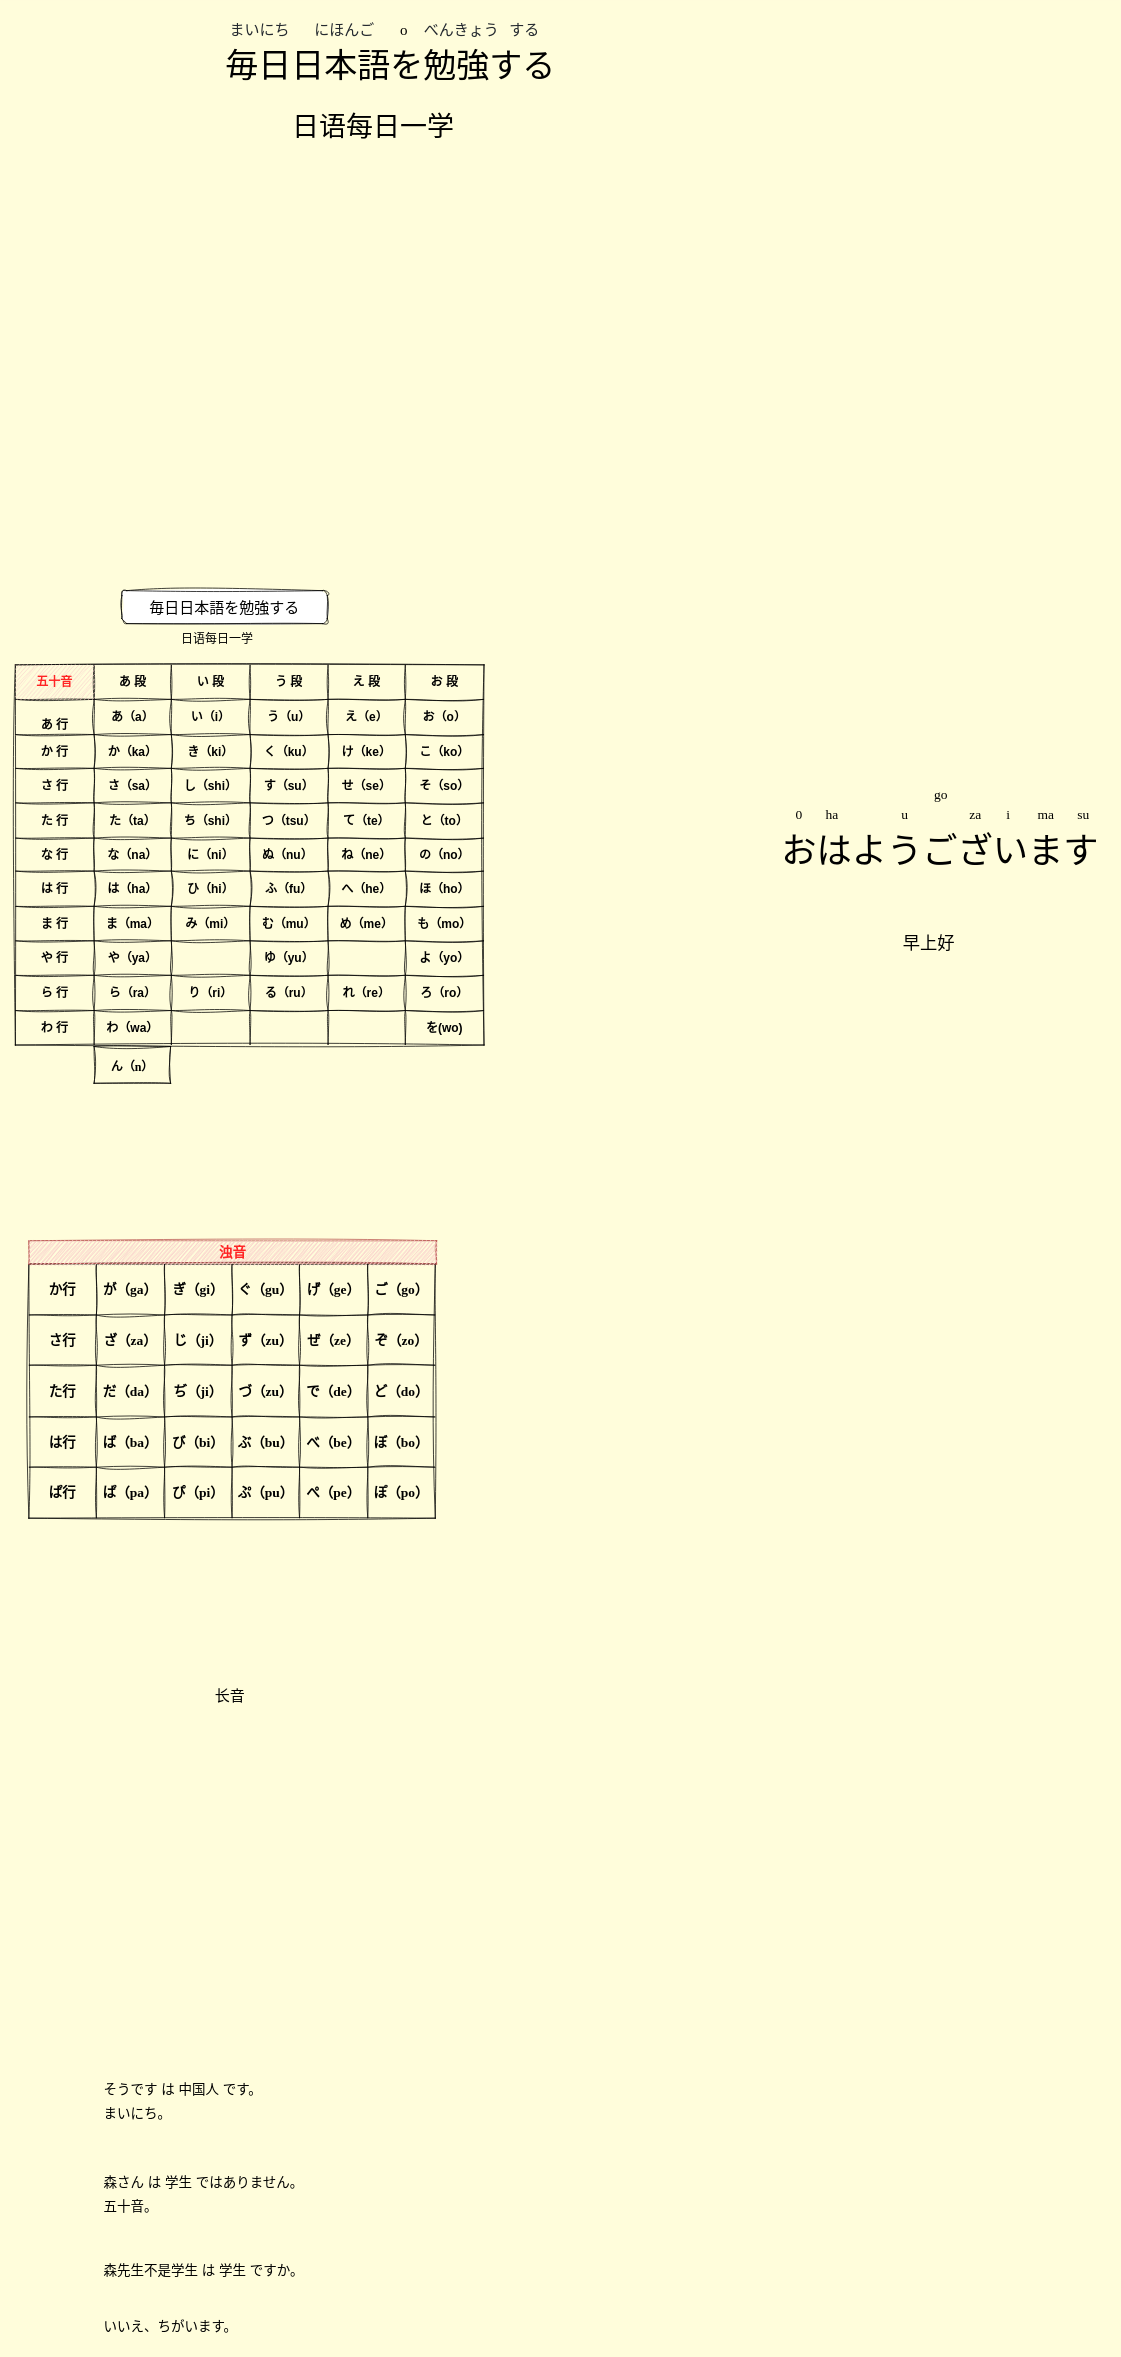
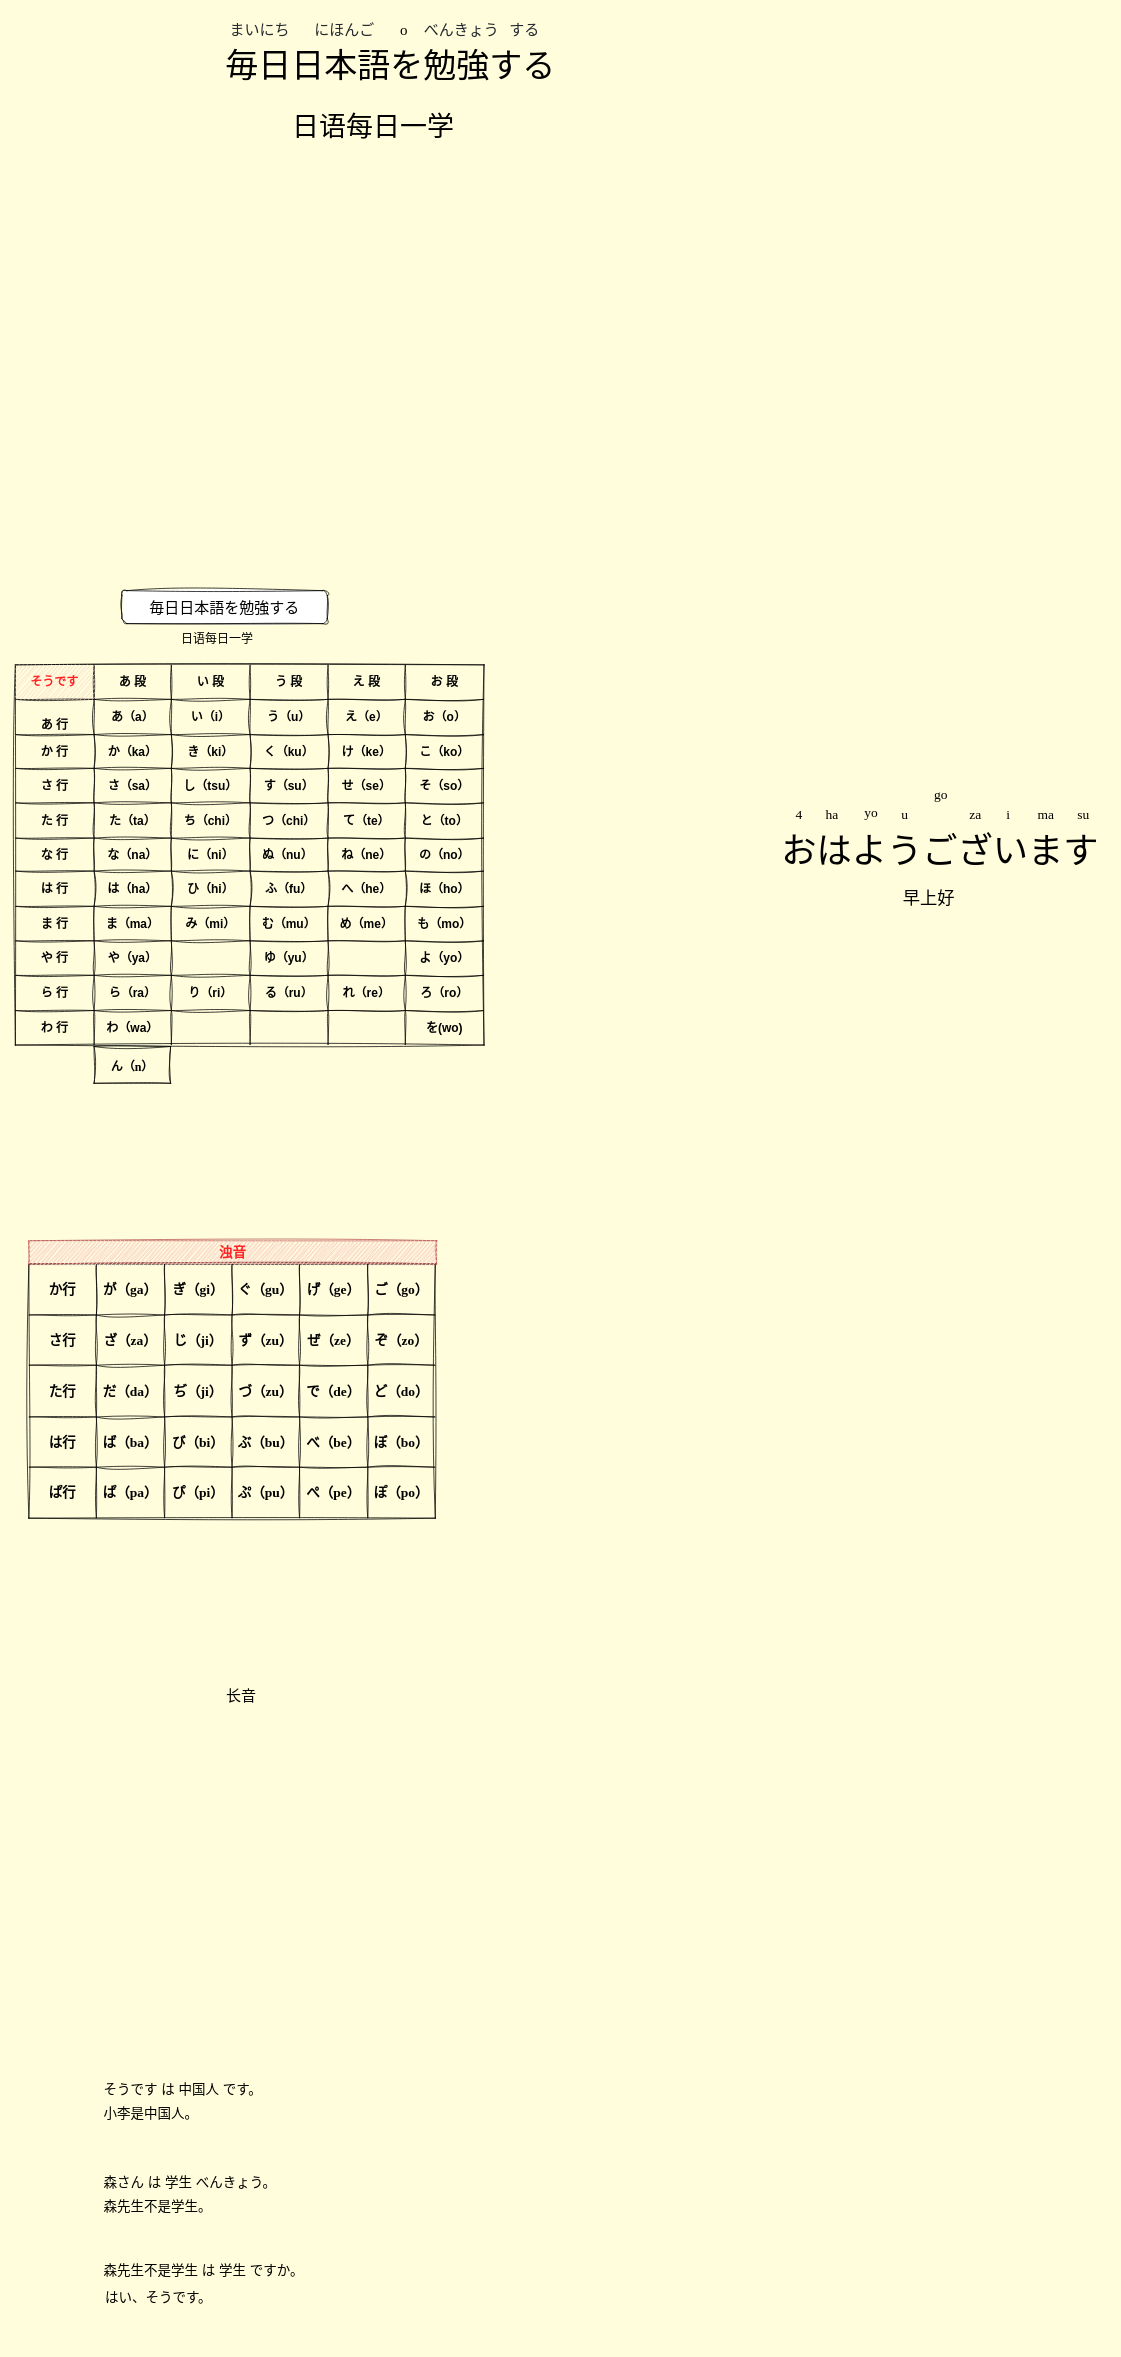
node "五十音": label "五十音" -> "そうです"
node "し（shi）": label "し（shi）" -> "し（tsu）"
node "yo": added
node "0": label "0" -> "4"
node "ち（shi）": label "ち（shi）" -> "ち（chi）"
node "つ（tsu）": label "つ（tsu）" -> "つ（chi）"
node "早上好": moved (929, 943) -> (929, 898)
node "长音": moved (230, 1695) -> (241, 1695)
node "まいにち。": label "まいにち。" -> "小李是中国人。"
node "森さん は 学生 ではありません。": label "森さん は 学生 ではありません。" -> "森さん は 学生 べんきょう。"
node "五十音。": label "五十音。" -> "森先生不是学生。"
node "はい、そうです。": added
node "いいえ、ちがいます。": removed
